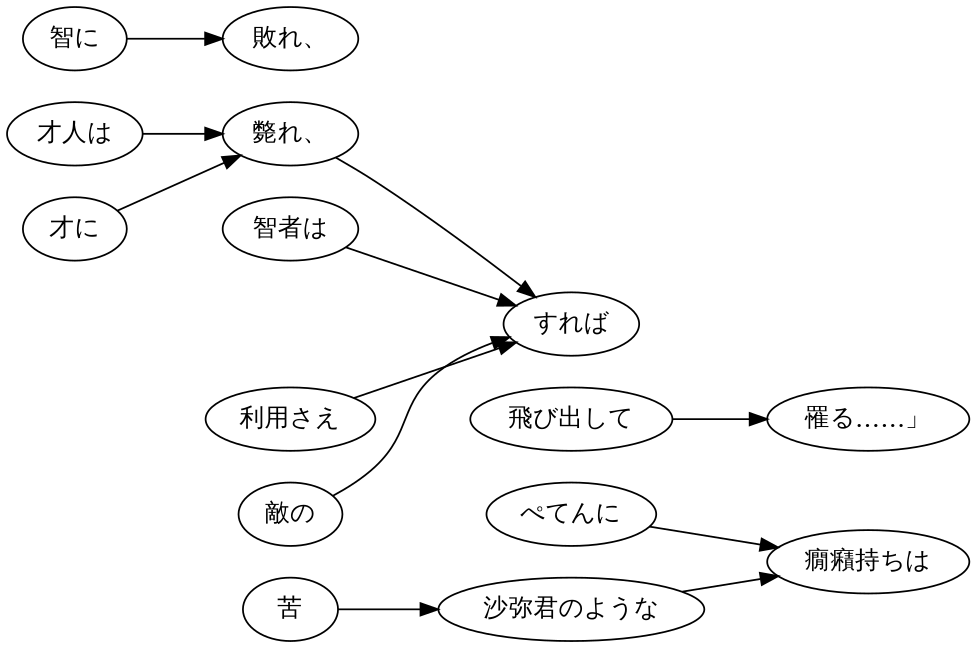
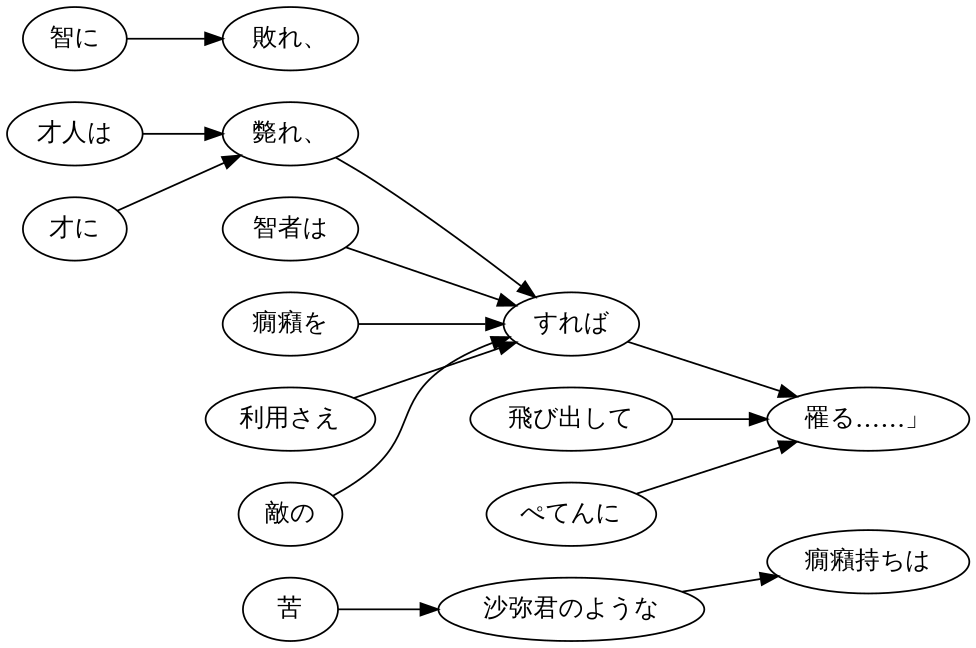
node "癇癪を": added
edge "すれば" -> "罹る……」": added
edge "ぺてんに" -> "癇癪持ちは": now "ぺてんに" -> "罹る……」"
